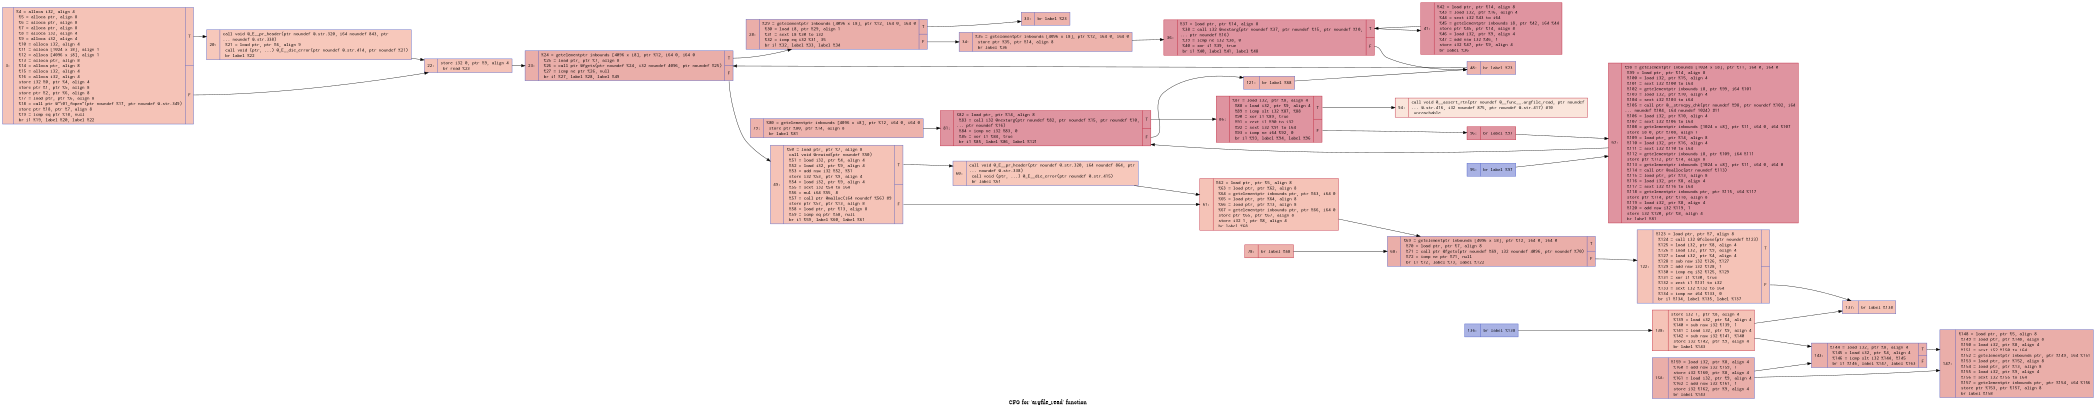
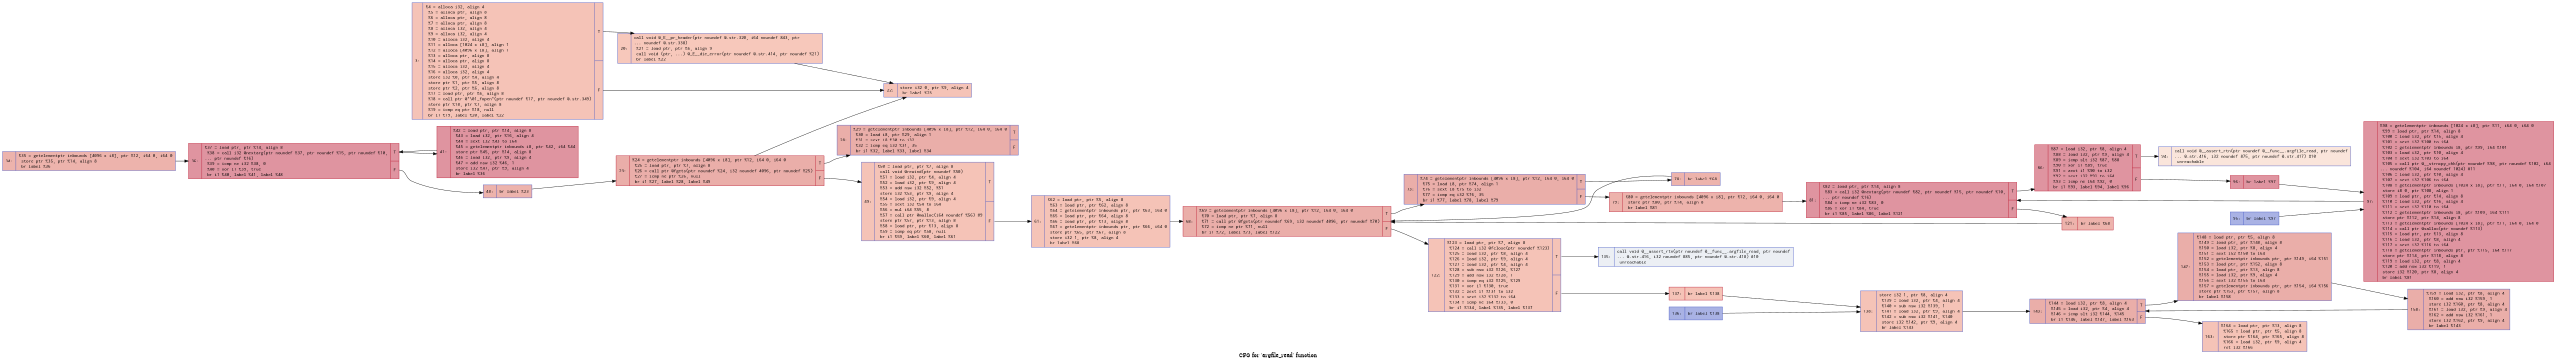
node "33:": removed
edge "28:" -> "34:": removed
edge "22:" -> "23:": reversed
node "23:": color #3d50c3ff -> #b70d28ff
node "22:": text "br read %23" -> "br label %23"
edge "121:" -> "48:": now "121:" -> "68:"
node "121:": color #3d50c3ff -> #b70d28ff
node "94:": color #b70d28ff -> #3d50c3ff
node "79:": color #3d50c3ff -> #b70d28ff
node "60:": removed
node "73:": added
node "61:": color #b70d28ff -> #3d50c3ff
node "78:": color #b70d28ff -> #3d50c3ff
node "68:": color #3d50c3ff -> #b70d28ff
node "135:": added
node "137:": color #3d50c3ff -> #b70d28ff
edge "138:" -> "137:": reversed
node "138:": color #b70d28ff -> #3d50c3ff
node "163:": added
edge "158:" -> "147:": reversed
